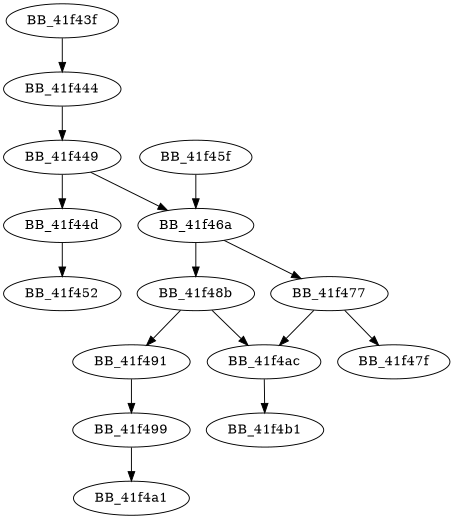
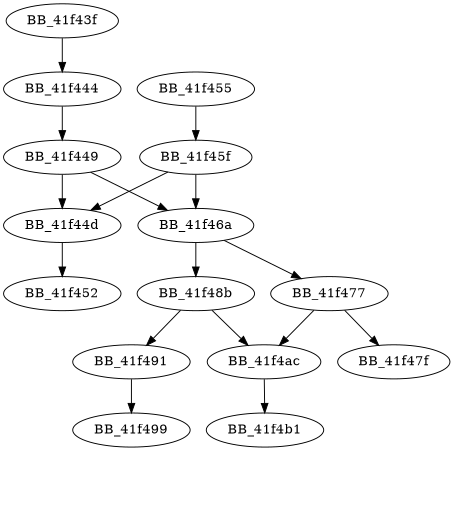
node "BB_41f455": added
edge "BB_41f45f" -> "BB_41f44d": added
node "BB_41f4a1": removed
